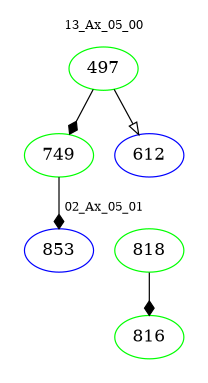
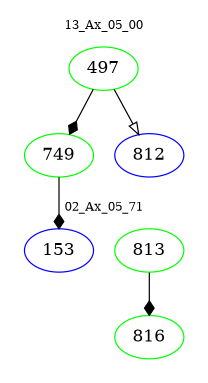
node "612": label "612" -> "812"
cluster "02_Ax_05_01": label "02_Ax_05_01" -> "02_Ax_05_71"
node "853": label "853" -> "153"
node "818": label "818" -> "813"
